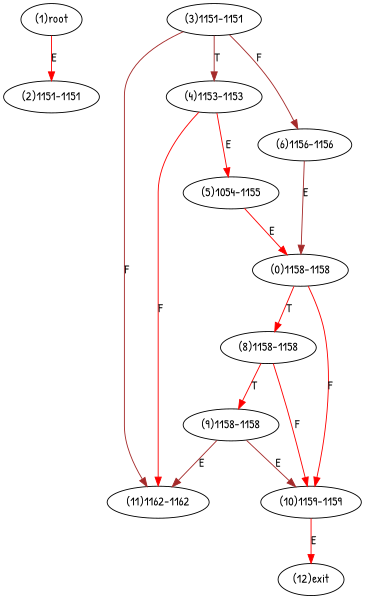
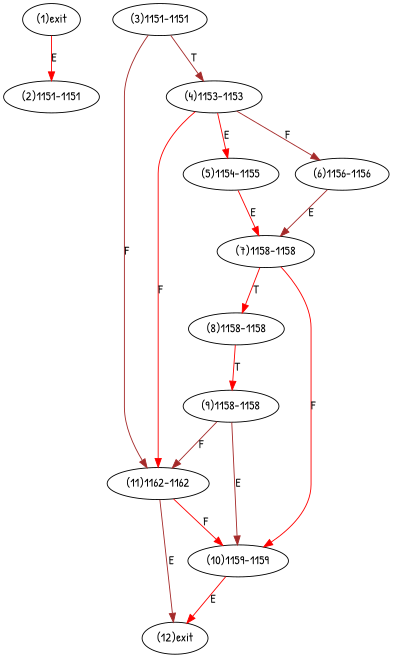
node "(1)root": label "(1)root" -> "(1)exit"
edge "(3)1151-1151" -> "(6)1156-1156": now "(4)1153-1153" -> "(6)1156-1156"
node "(5)1054-1155": label "(5)1054-1155" -> "(5)1154-1155"
node "(0)1158-1158": label "(0)1158-1158" -> "(7)1158-1158"
edge "(8)1158-1158" -> "(10)1159-1159": now "(11)1162-1162" -> "(10)1159-1159"
edge "(9)1158-1158" -> "(11)1162-1162": label "E" -> "F"
edge "(11)1162-1162" -> "(12)exit": added, label "E"
